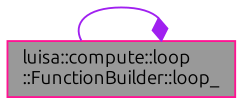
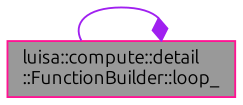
node "luisa::compute::loop ::FunctionBuilder::loop_": label "luisa::compute::loop ::FunctionBuilder::loop_" -> "luisa::compute::detail ::FunctionBuilder::loop_"
